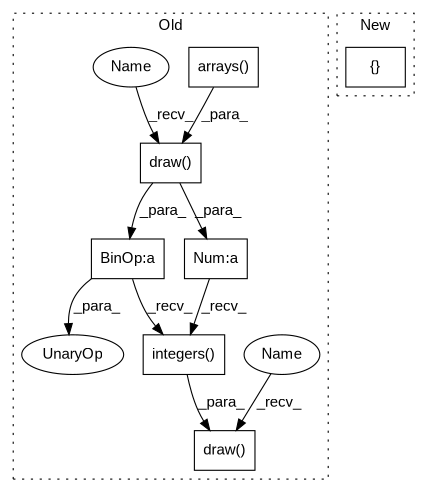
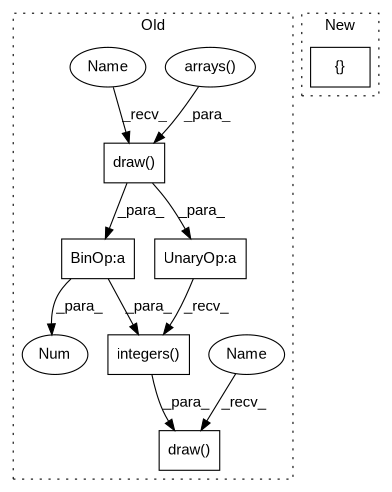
node "arrays()": shape box -> ellipse
node "Num:a": label "Num:a" -> "UnaryOp:a"
edge "BinOp:a" -> "integers()": label "_recv_" -> "_para_"
node "UnaryOp": label "UnaryOp" -> "Num"
